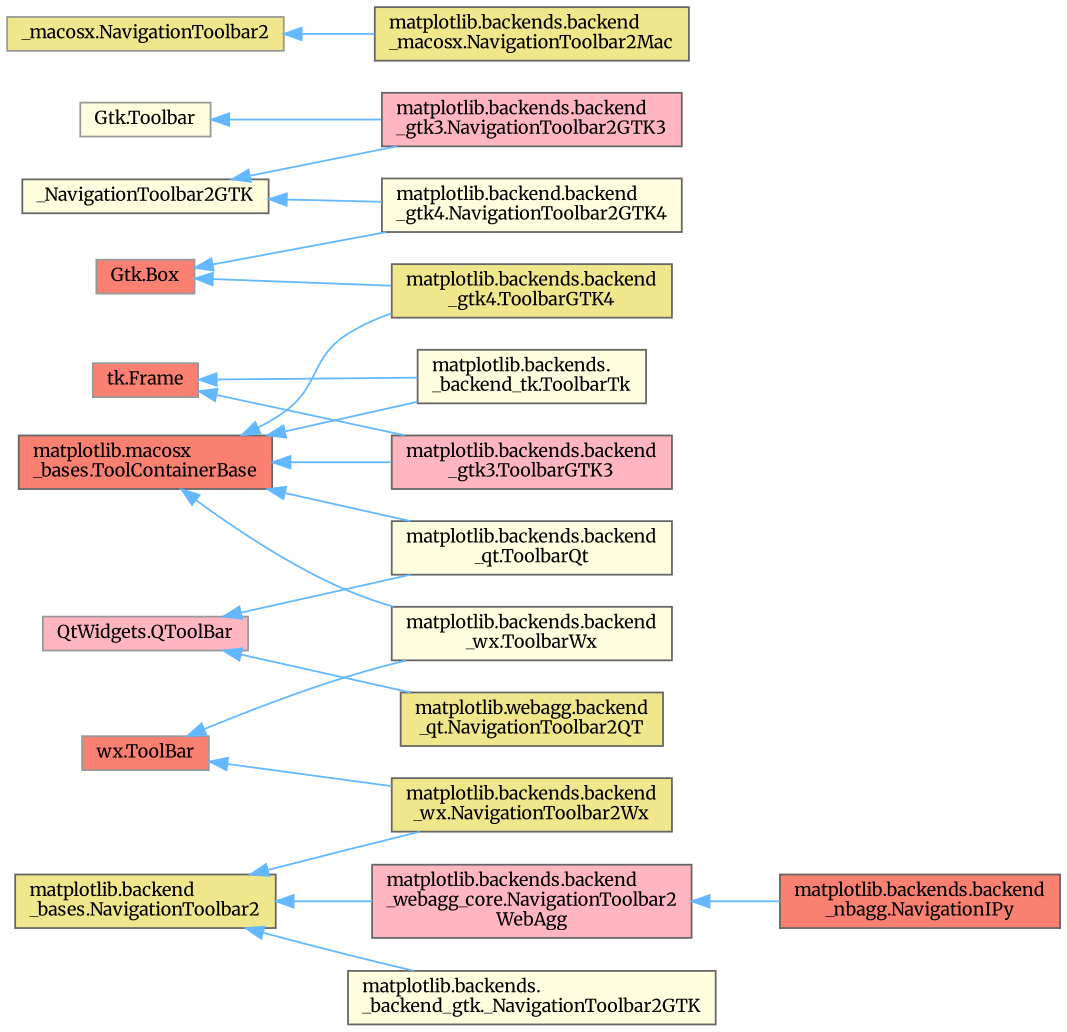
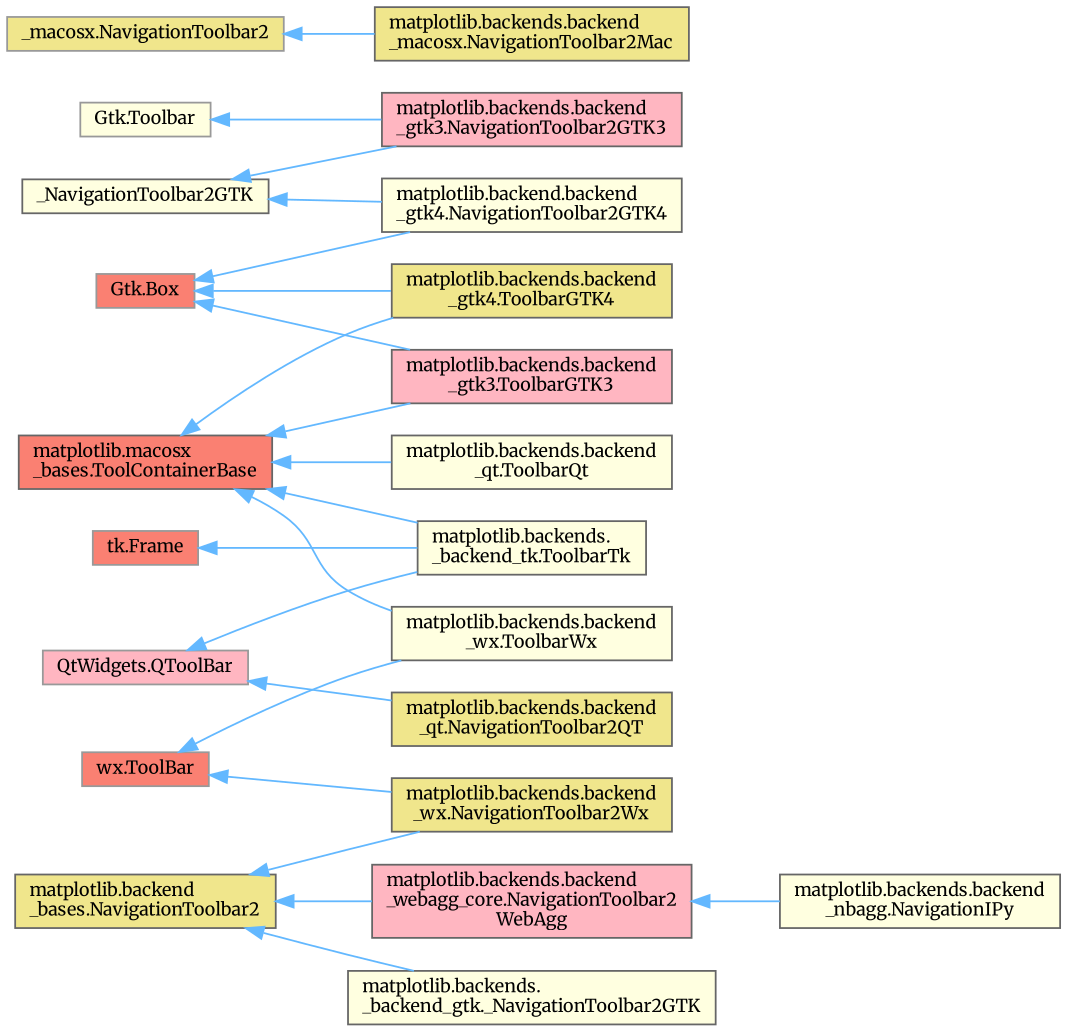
edge "matplotlib.backends.backend _gtk3.ToolbarGTK3" -> "tk.Frame": now "matplotlib.backends.backend _gtk3.ToolbarGTK3" -> "Gtk.Box"
edge "matplotlib.backends.backend _qt.ToolbarQt" -> "QtWidgets.QToolBar": now "matplotlib.backends. _backend_tk.ToolbarTk" -> "QtWidgets.QToolBar"
node "matplotlib.webagg.backend _qt.NavigationToolbar2QT": label "matplotlib.webagg.backend _qt.NavigationToolbar2QT" -> "matplotlib.backends.backend _qt.NavigationToolbar2QT"
node "matplotlib.backends.backend _nbagg.NavigationIPy": fillcolor salmon -> lightyellow
